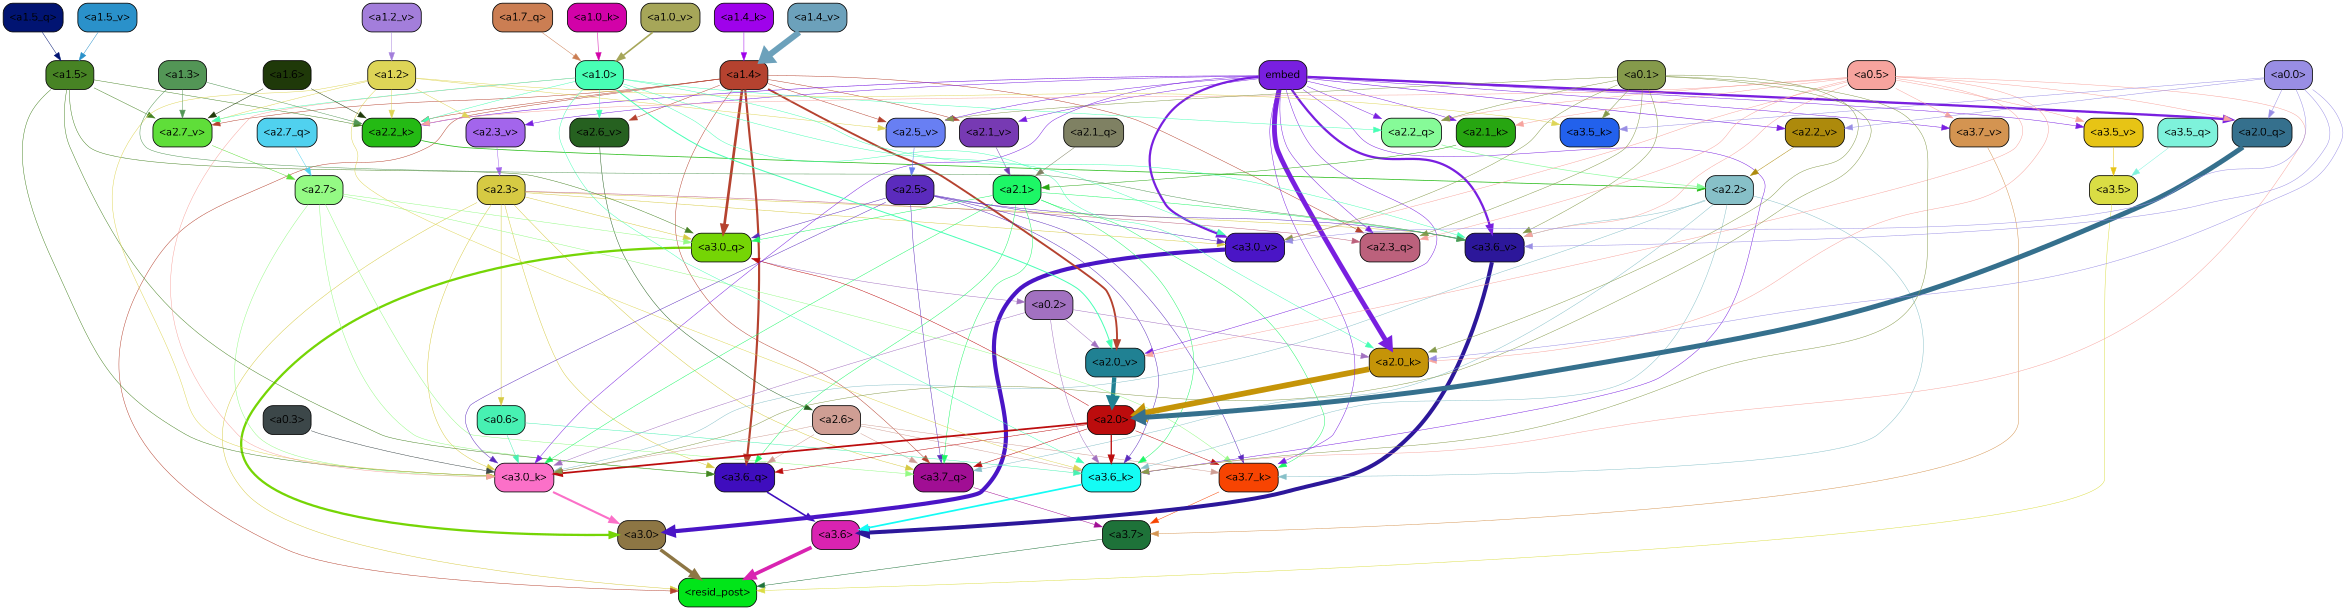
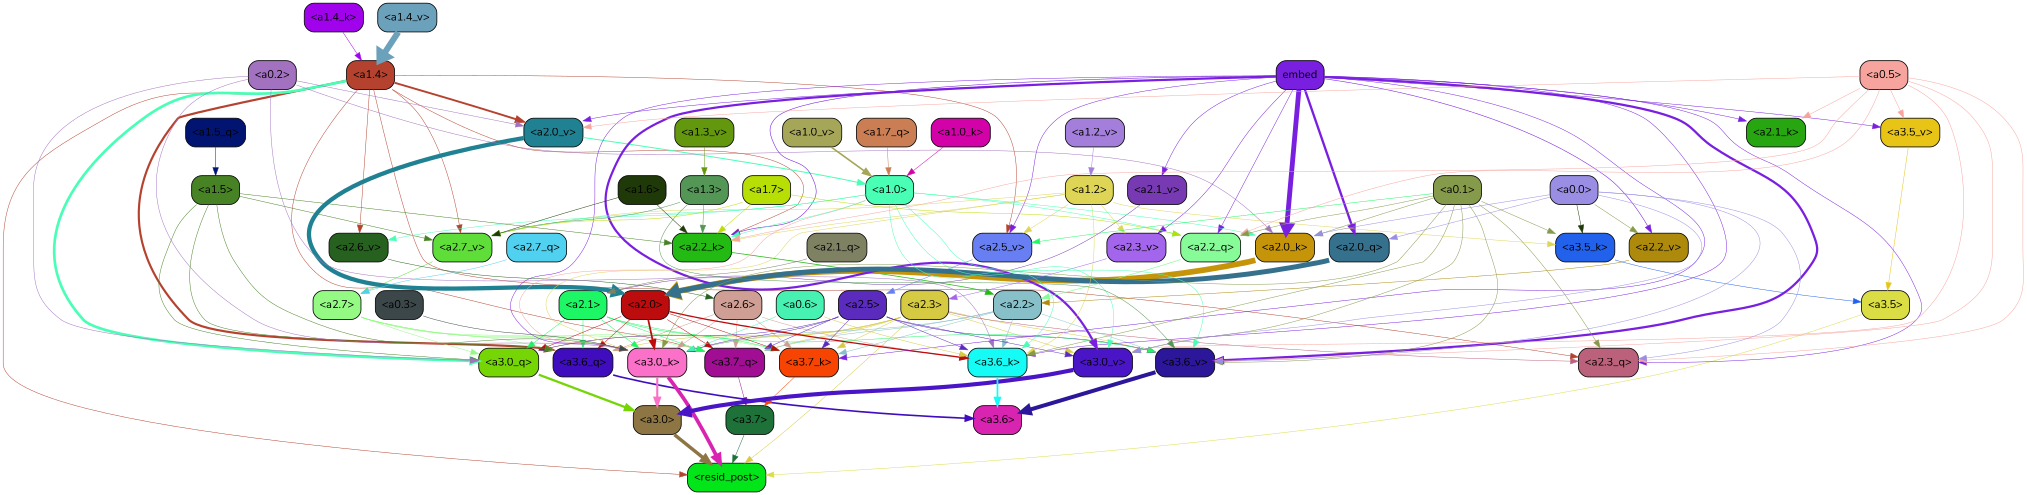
node "<a1.5_v>": removed
edge "<a0.5>" -> "<a2.0_q>": removed
edge "<a1.4>" -> "<a2.1_v>": removed
edge "<a0.0>" -> "<a3.5_k>": color #998ee4 -> #1f3909
edge "<a0.1>" -> "<a2.5_v>": color #859a4b -> #1df766
edge "<a0.0>" -> "<a2.2_v>": color #998ee4 -> #859a4b
node "<a1.3_v>": added
node "<a3.7_v>": removed
node "<a3.5_q>": removed
edge "<a1.4>" -> "<a3.0_q>": color #b5422f -> #48ffb5
edge "<a2.1_k>" -> "<a2.1>": removed
node "<a1.7>": added
edge "<a1.0>" -> "<a2.0_v>": reversed
edge "<a0.5>" -> "<a2.0_k>": removed
edge "<a0.0>" -> "<a2.3_q>": added
edge "<a3.0_q>" -> "<a0.2>": reversed
edge "<a3.5_k>" -> "<a3.5>": added
edge "<a2.3>" -> "<a0.6>": now "<a2.3>" -> "<a3.7_k>"
edge "<a2.1>" -> "<a3.6_k>": removed
edge "<a0.5>" -> "<a3.6_k>": removed
edge "<a0.6>" -> "<a3.6_k>": color #47f1b2 -> #d6ca43
edge "<a3.6>" -> "<resid_post>": now "<a3.0_k>" -> "<resid_post>"
